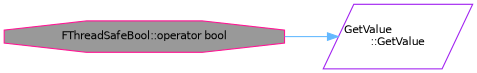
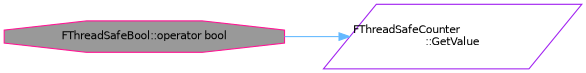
node "GetValue ::GetValue": label "GetValue ::GetValue" -> "FThreadSafeCounter ::GetValue"
